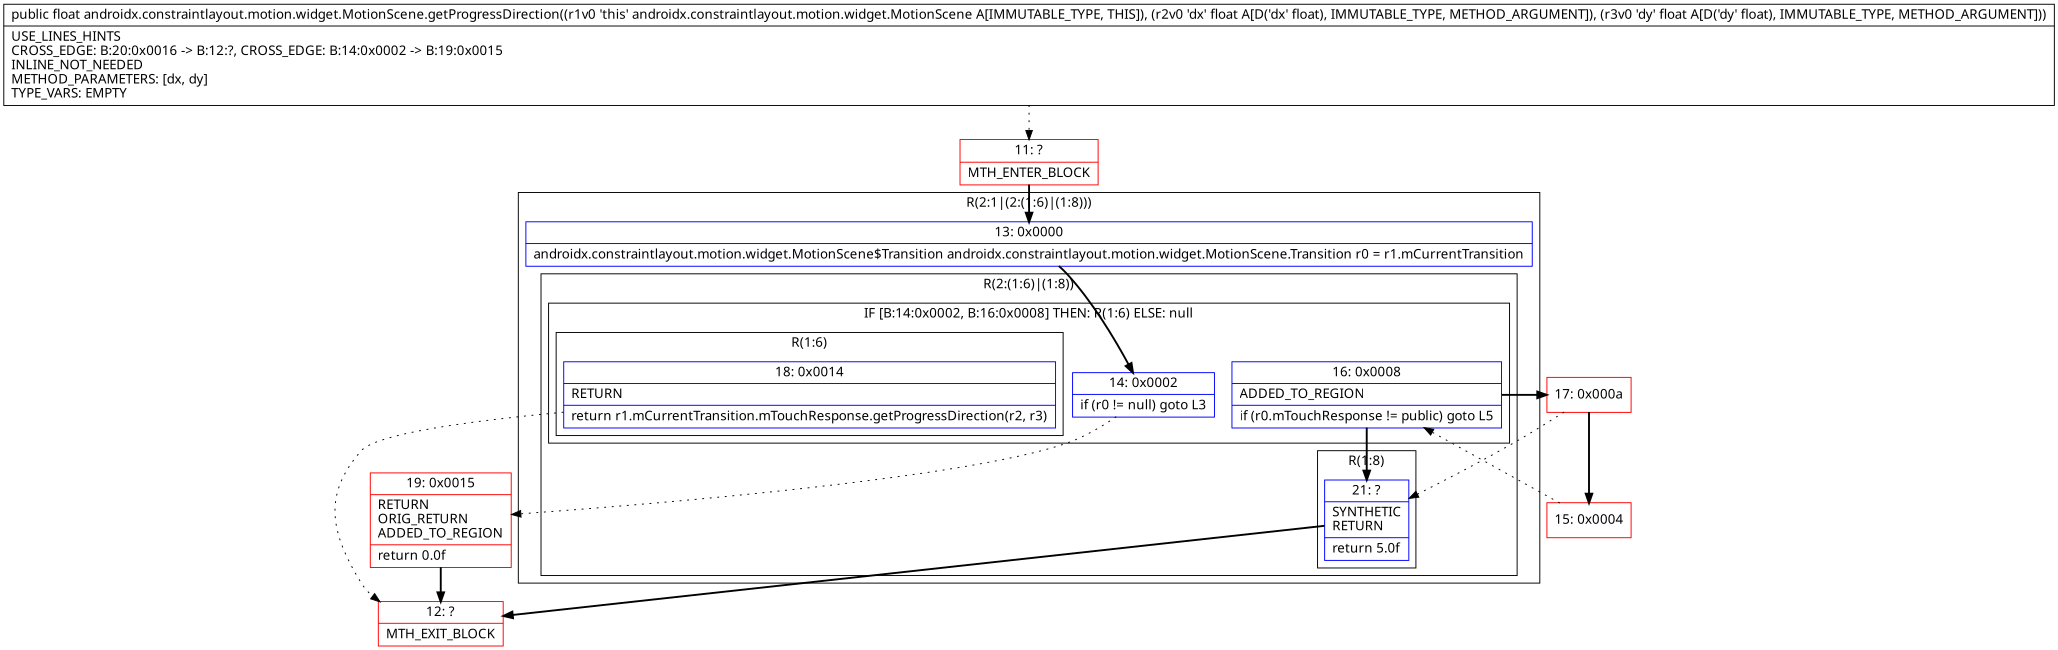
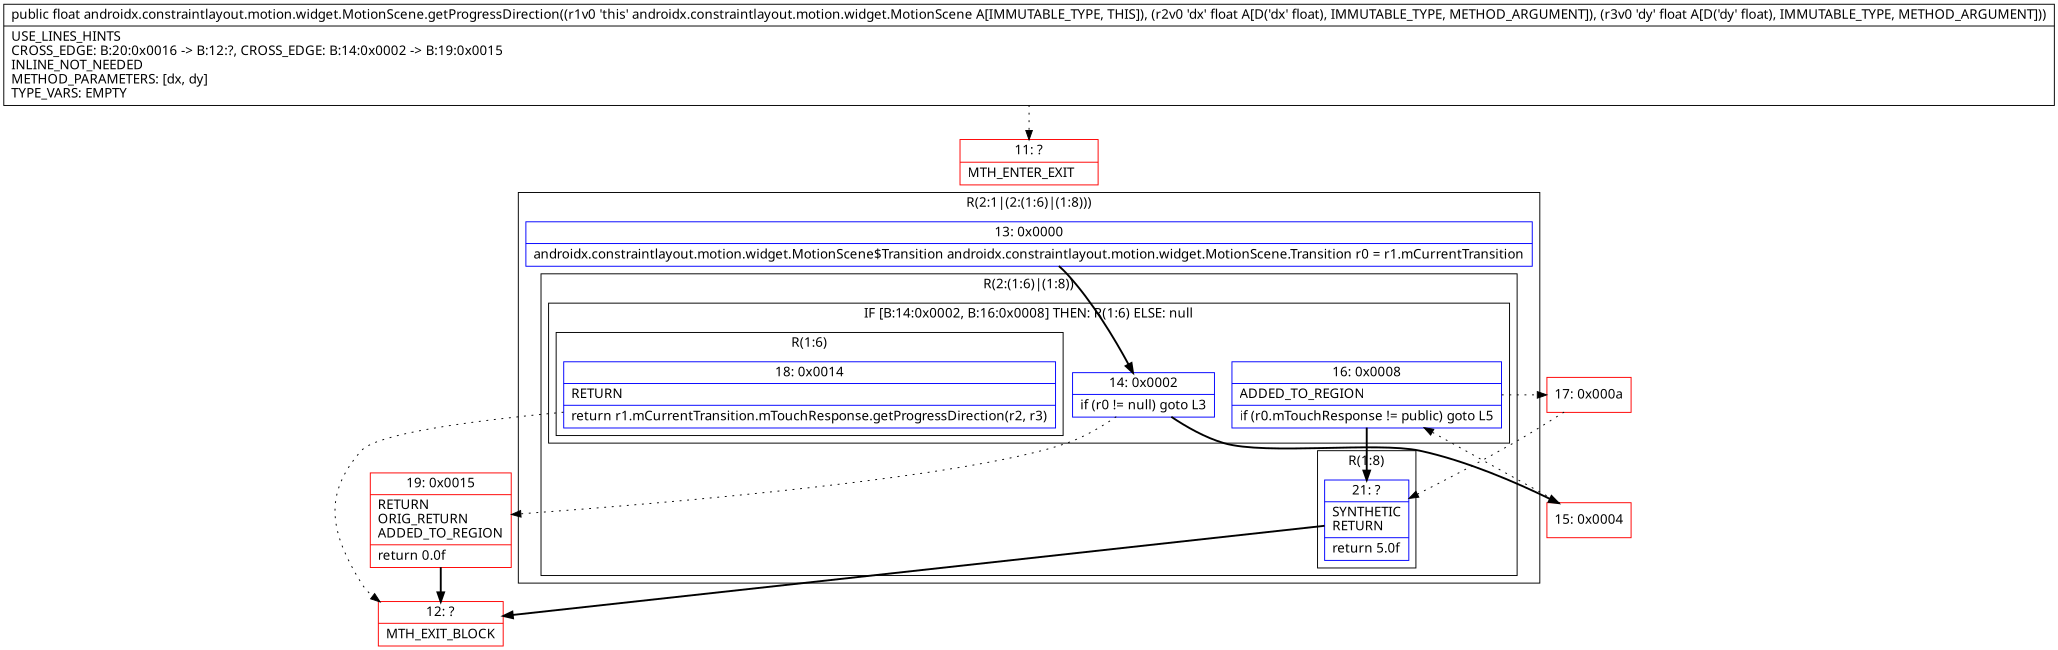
node "11: ?": text "MTH_ENTER_BLOCK" -> "MTH_ENTER_EXIT"
edge "11: ?" -> "13: 0x0000": removed
edge "16: 0x0008" -> "17: 0x000a": style bold -> dotted
edge "17: 0x000a" -> "15: 0x0004": now "14: 0x0002" -> "15: 0x0004"
